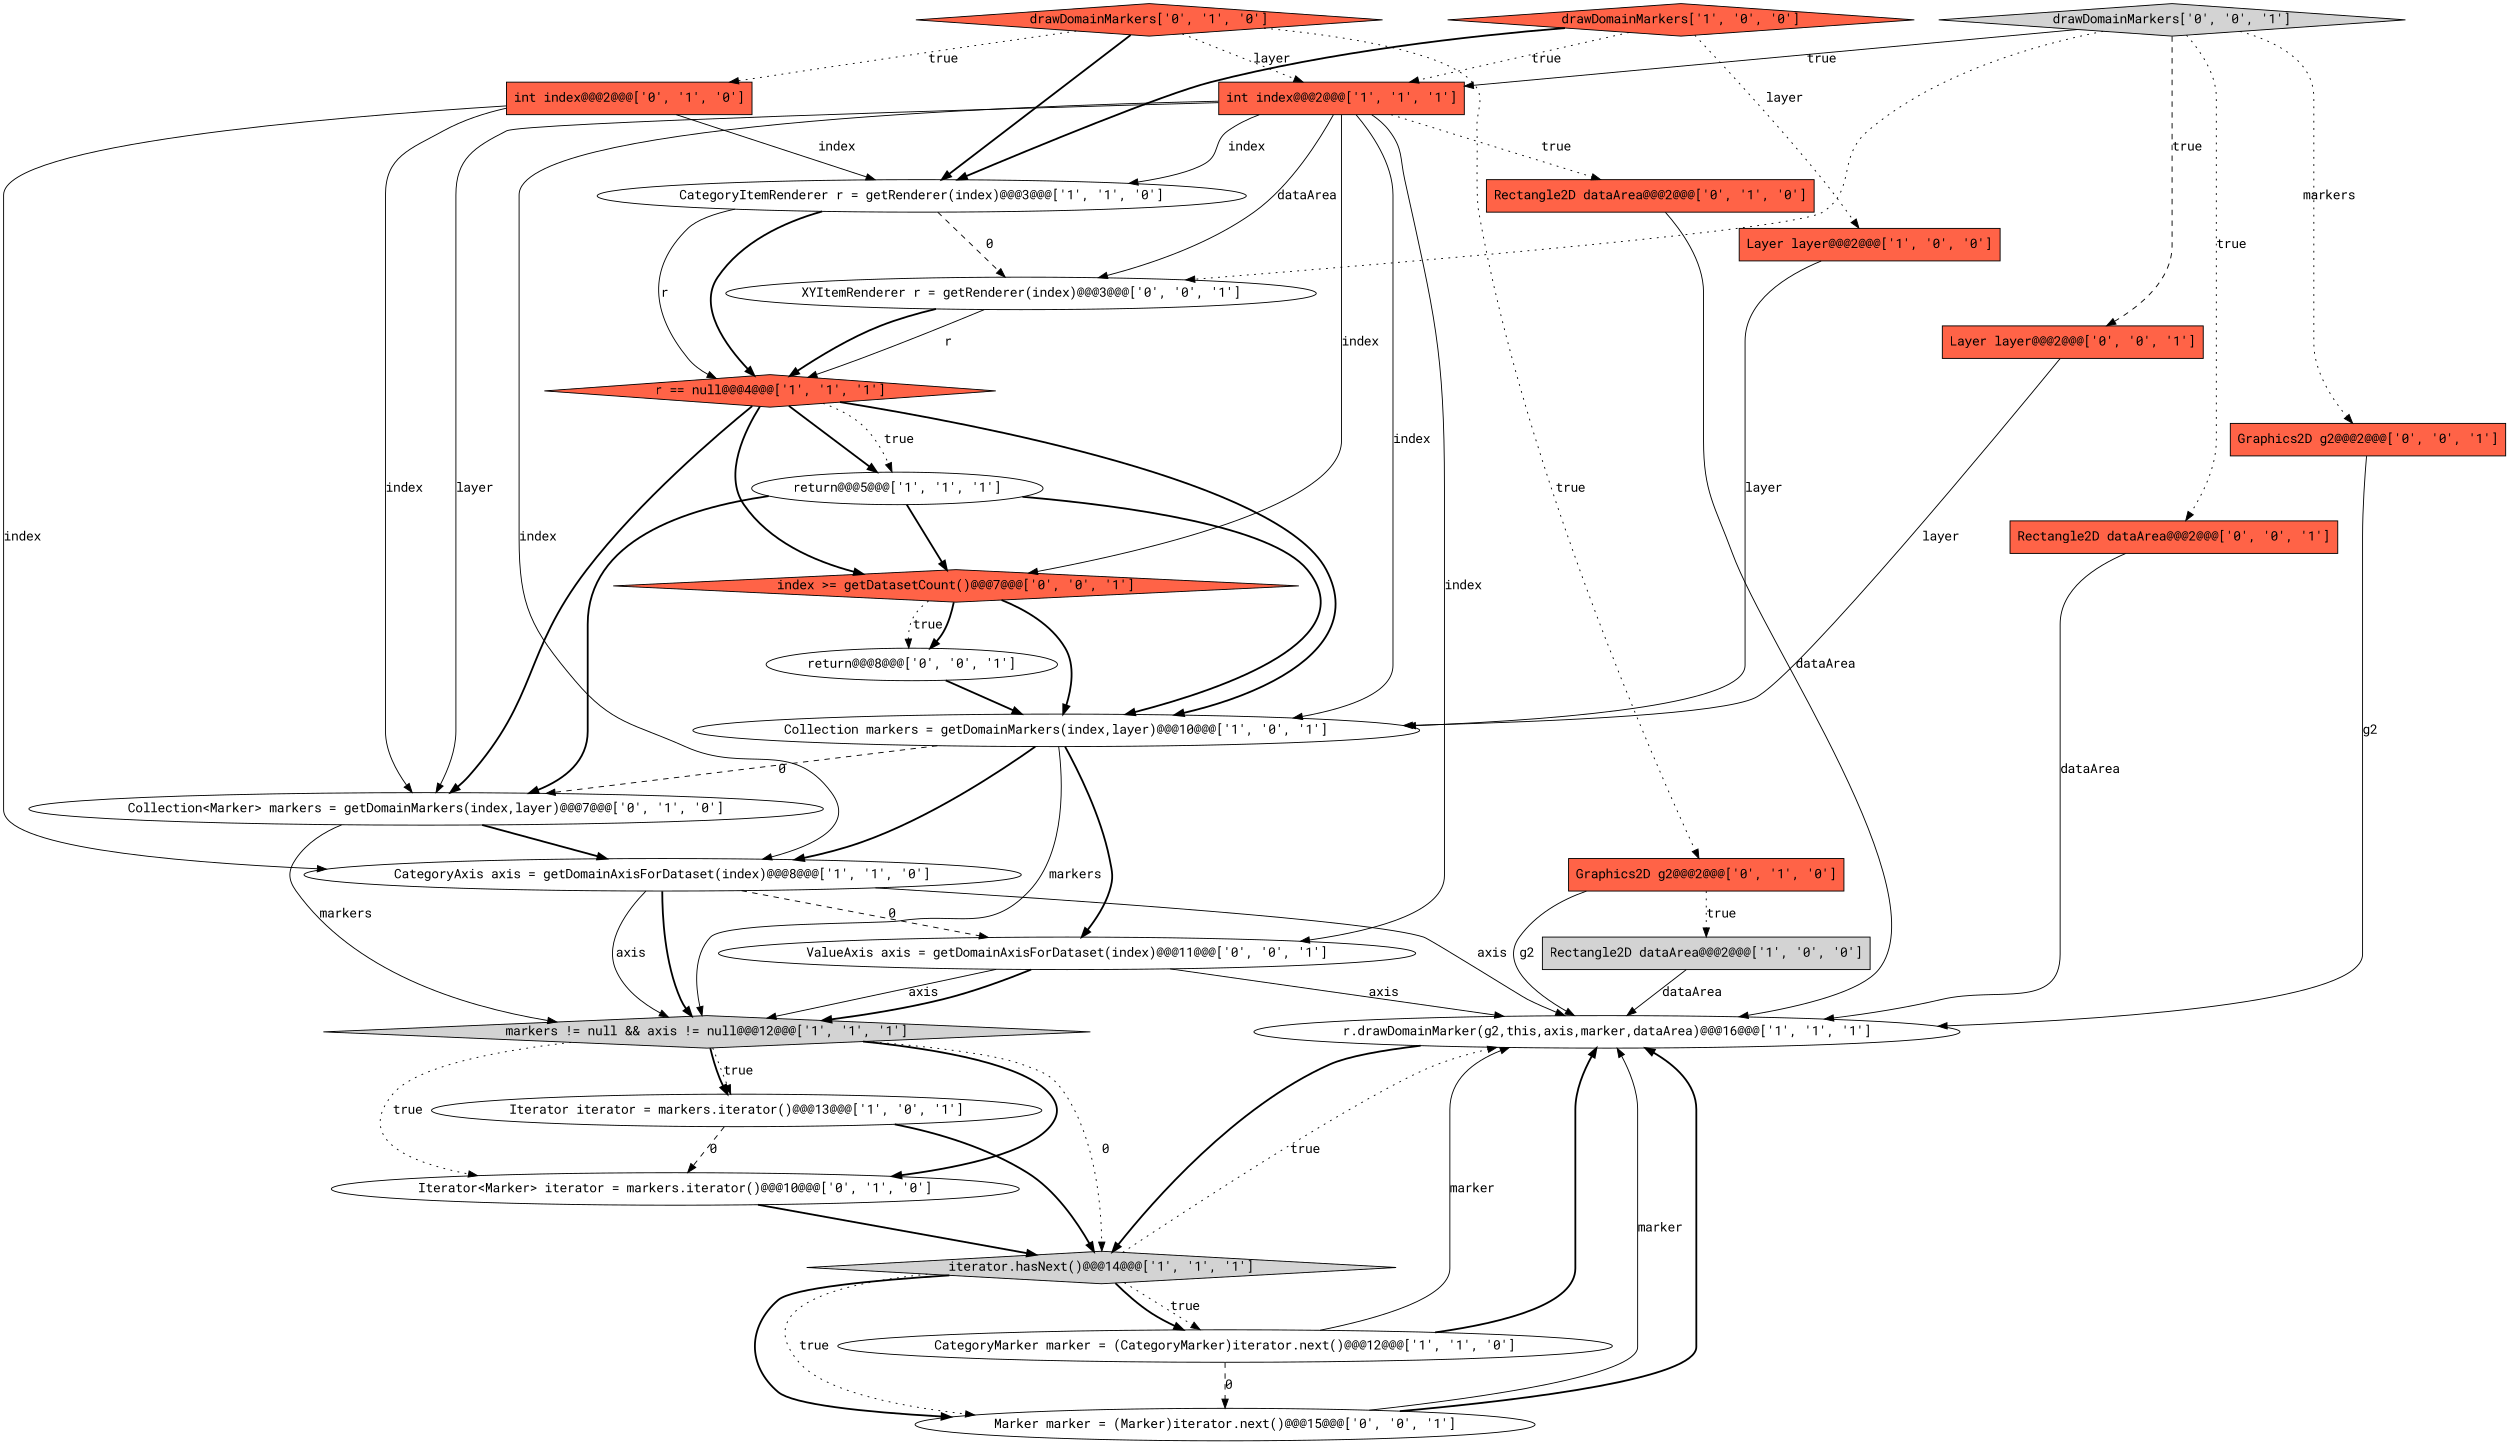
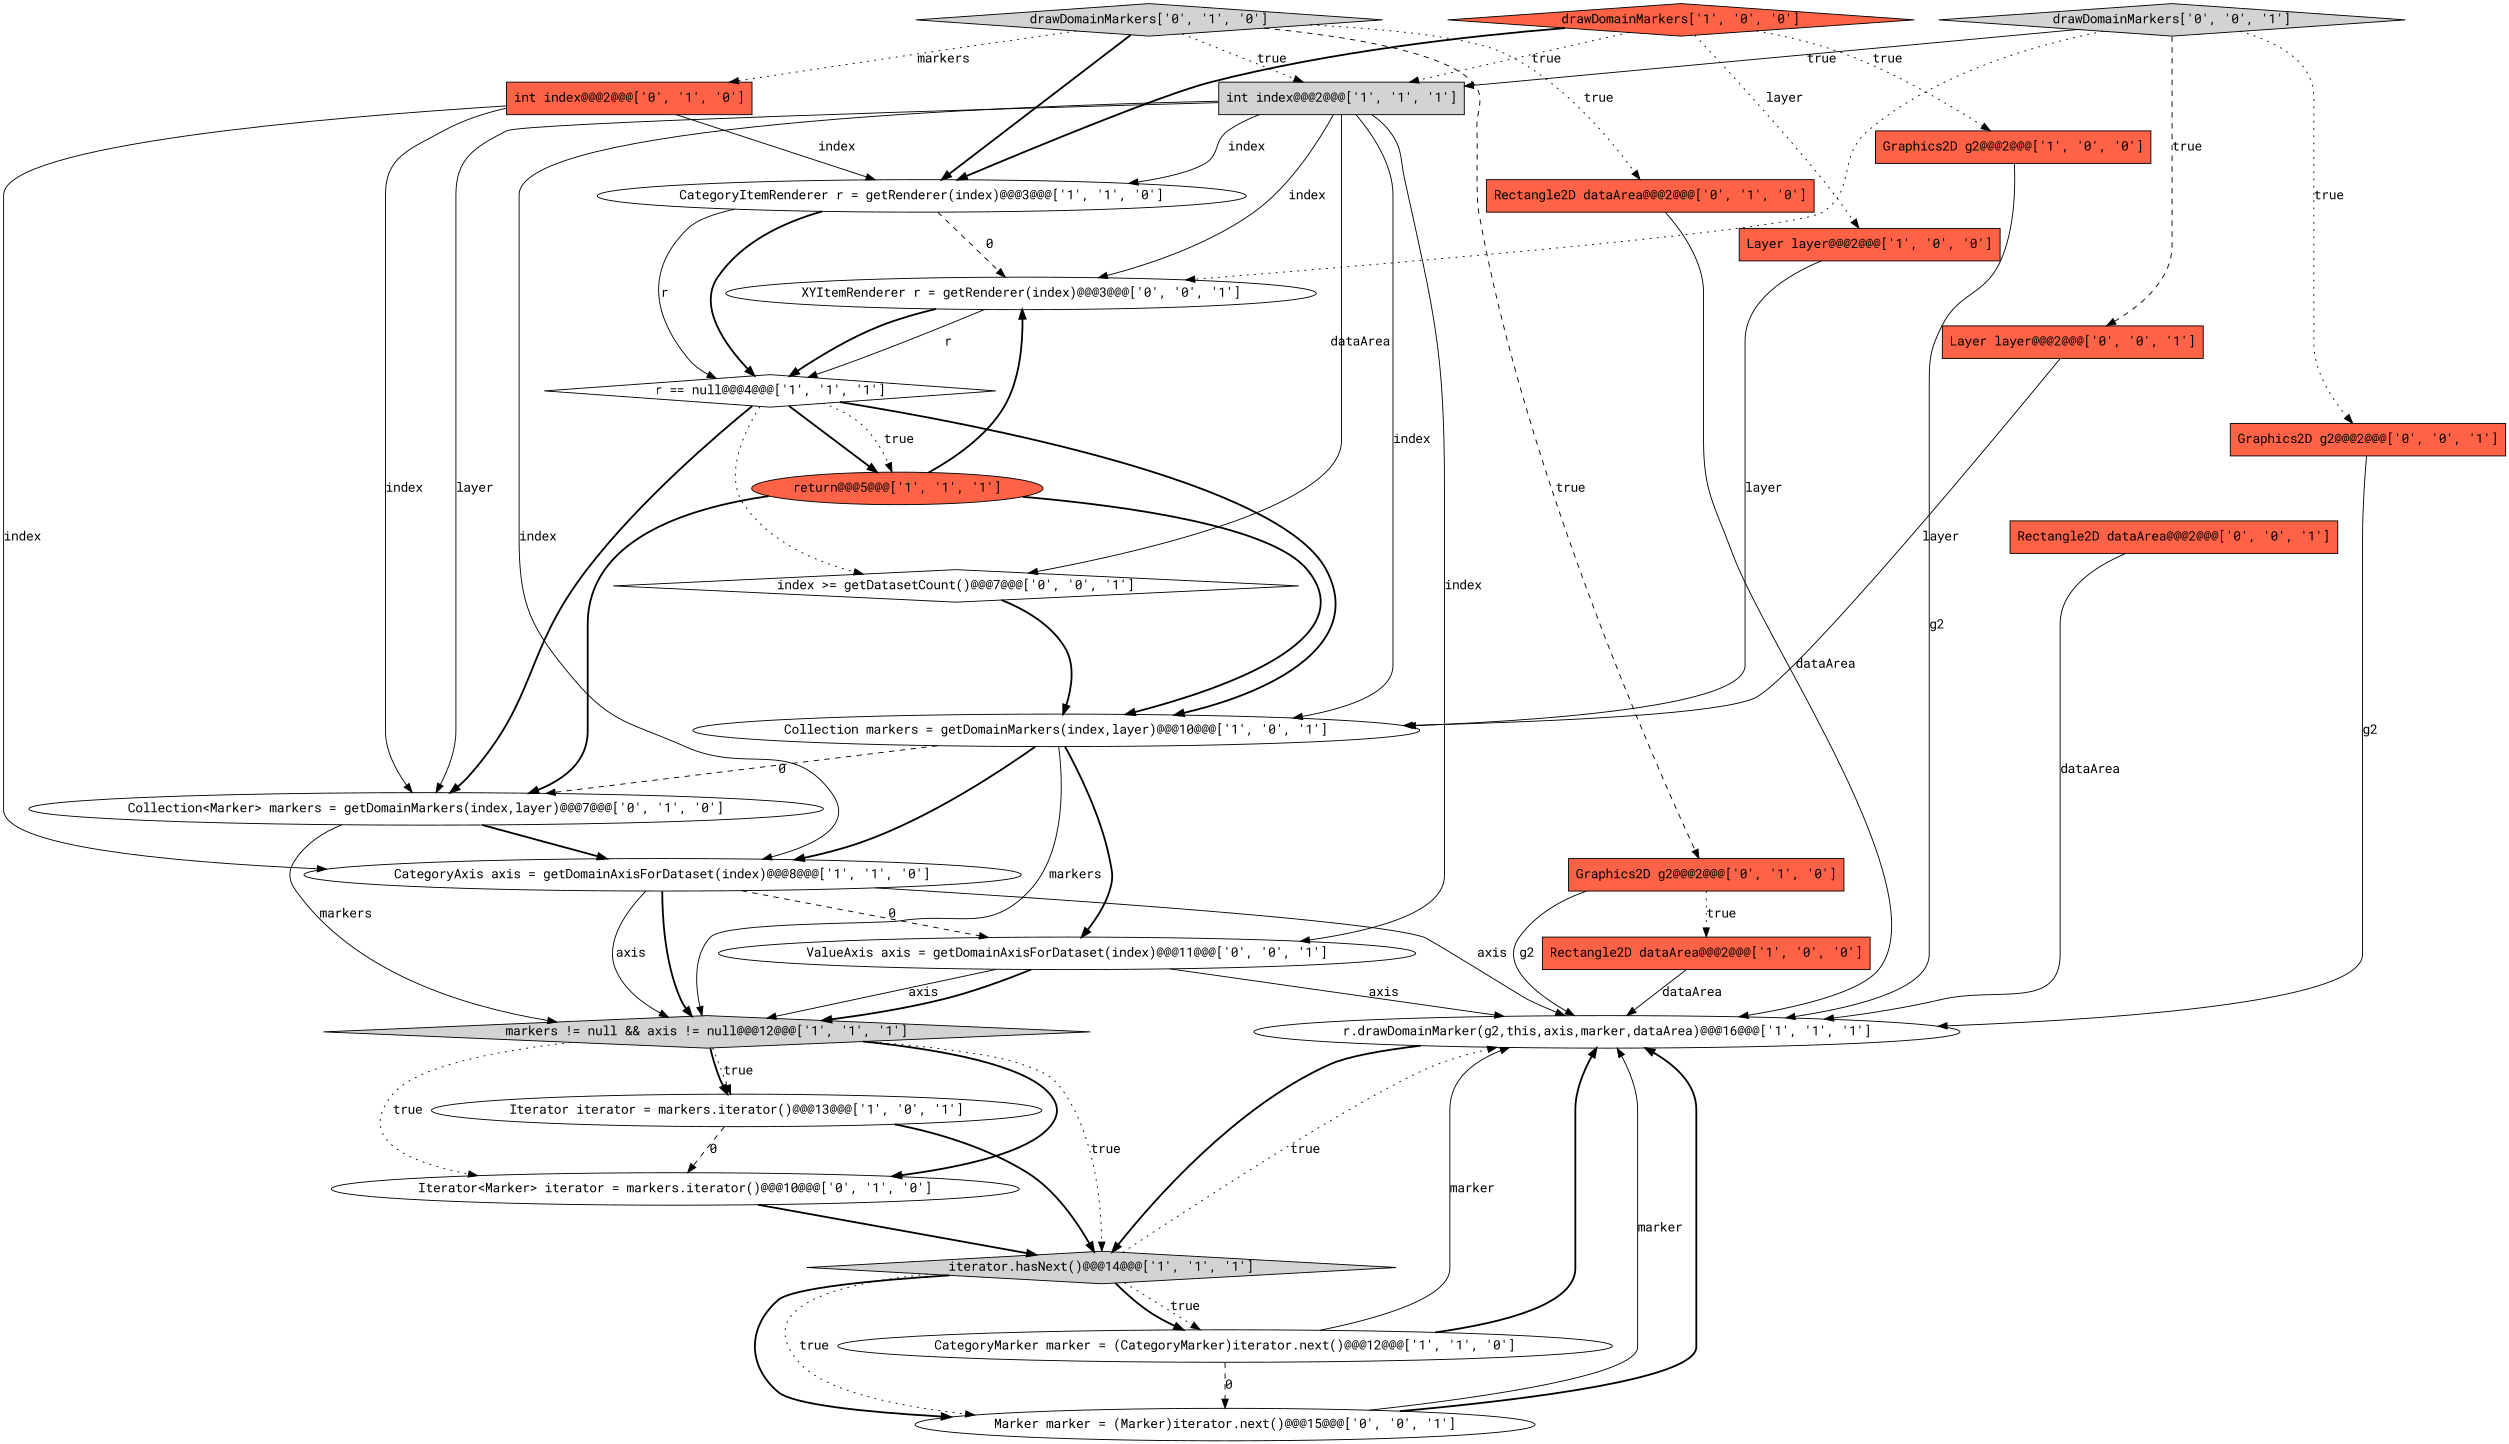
node "drawDomainMarkers['0', '1', '0']": fillcolor tomato -> lightgray
edge "drawDomainMarkers['0', '1', '0']" -> "int index@@@2@@@['0', '1', '0']": label "true" -> "markers"
edge "drawDomainMarkers['0', '1', '0']" -> "int index@@@2@@@['1', '1', '1']": label "layer" -> "true"
node "int index@@@2@@@['1', '1', '1']": fillcolor tomato -> lightgray
edge "int index@@@2@@@['1', '1', '1']" -> "Rectangle2D dataArea@@@2@@@['0', '1', '0']": now "drawDomainMarkers['0', '1', '0']" -> "Rectangle2D dataArea@@@2@@@['0', '1', '0']"
node "Graphics2D g2@@@2@@@['1', '0', '0']": added
edge "int index@@@2@@@['1', '1', '1']" -> "XYItemRenderer r = getRenderer(index)@@@3@@@['0', '0', '1']": label "dataArea" -> "index"
edge "drawDomainMarkers['0', '0', '1']" -> "Graphics2D g2@@@2@@@['0', '0', '1']": label "markers" -> "true"
edge "drawDomainMarkers['0', '0', '1']" -> "Rectangle2D dataArea@@@2@@@['0', '0', '1']": removed, label "true"
edge "int index@@@2@@@['1', '1', '1']" -> "index >= getDatasetCount()@@@7@@@['0', '0', '1']": label "index" -> "dataArea"
edge "drawDomainMarkers['0', '1', '0']" -> "Graphics2D g2@@@2@@@['0', '1', '0']": style dotted -> dashed
node "r == null@@@4@@@['1', '1', '1']": fillcolor tomato -> white
node "return@@@5@@@['1', '1', '1']": fillcolor white -> tomato
edge "r == null@@@4@@@['1', '1', '1']" -> "index >= getDatasetCount()@@@7@@@['0', '0', '1']": style bold -> dotted
edge "return@@@5@@@['1', '1', '1']" -> "index >= getDatasetCount()@@@7@@@['0', '0', '1']": now "return@@@5@@@['1', '1', '1']" -> "XYItemRenderer r = getRenderer(index)@@@3@@@['0', '0', '1']"
node "index >= getDatasetCount()@@@7@@@['0', '0', '1']": fillcolor tomato -> white
node "return@@@8@@@['0', '0', '1']": removed
node "Rectangle2D dataArea@@@2@@@['1', '0', '0']": fillcolor lightgray -> tomato
edge "markers != null && axis != null@@@12@@@['1', '1', '1']" -> "iterator.hasNext()@@@14@@@['1', '1', '1']": label "0" -> "true"
